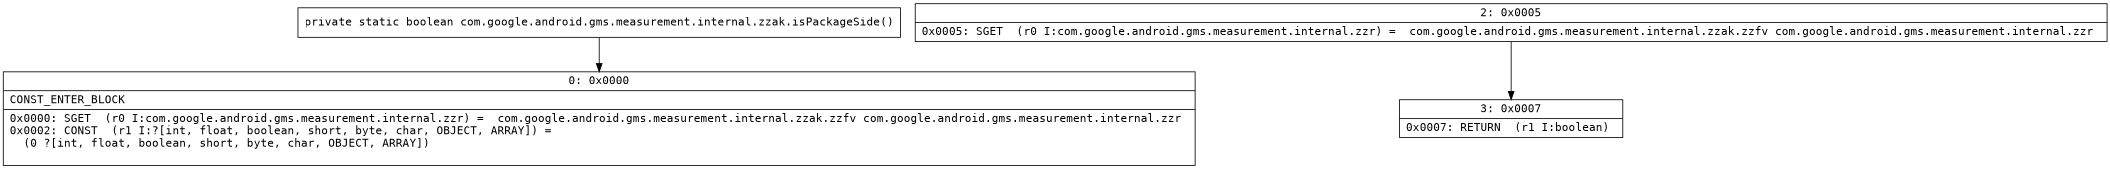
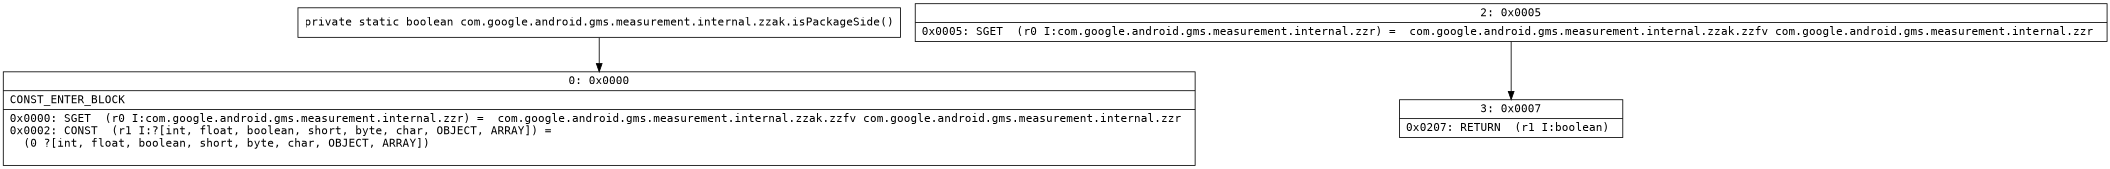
node "3: 0x0007": text "0x0007: RETURN  (r1 I:boolean)" -> "0x0207: RETURN  (r1 I:boolean)"
